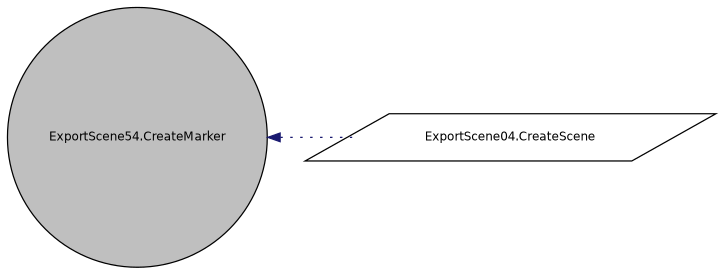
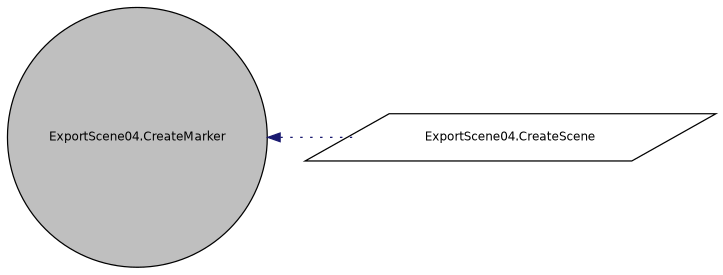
node "ExportScene54.CreateMarker": label "ExportScene54.CreateMarker" -> "ExportScene04.CreateMarker"
